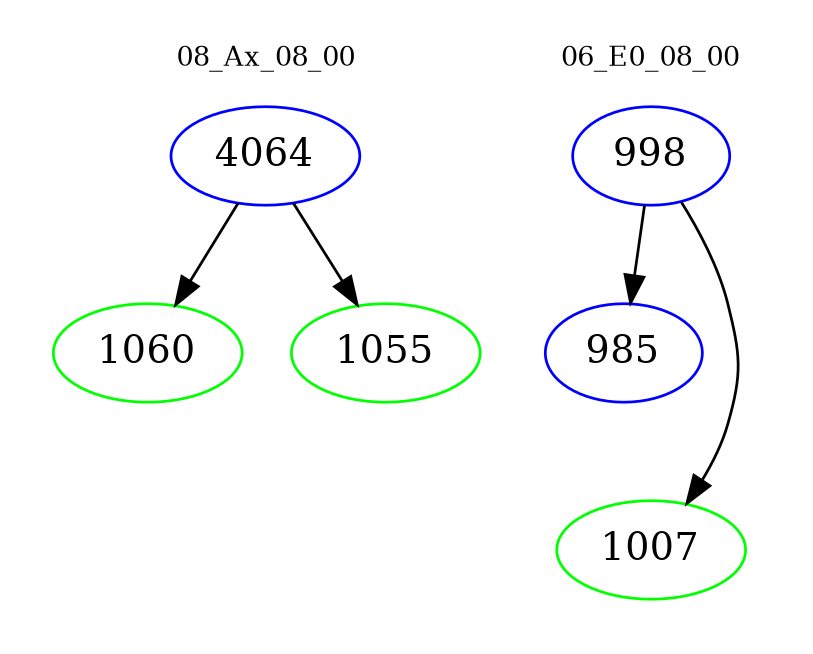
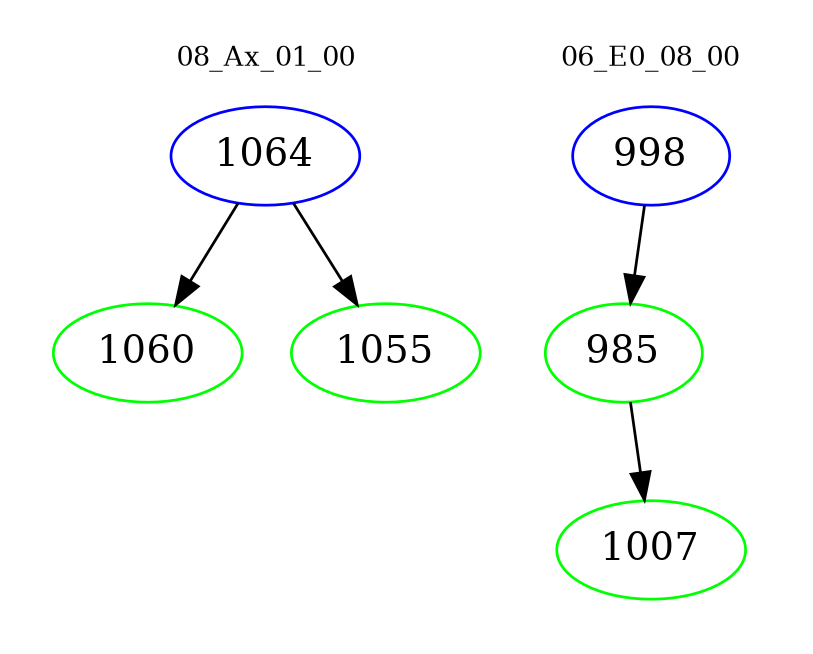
cluster "08_Ax_08_00": label "08_Ax_08_00" -> "08_Ax_01_00"
node "4064": label "4064" -> "1064"
edge "998" -> "1007": now "985" -> "1007"
node "985": color blue -> green
